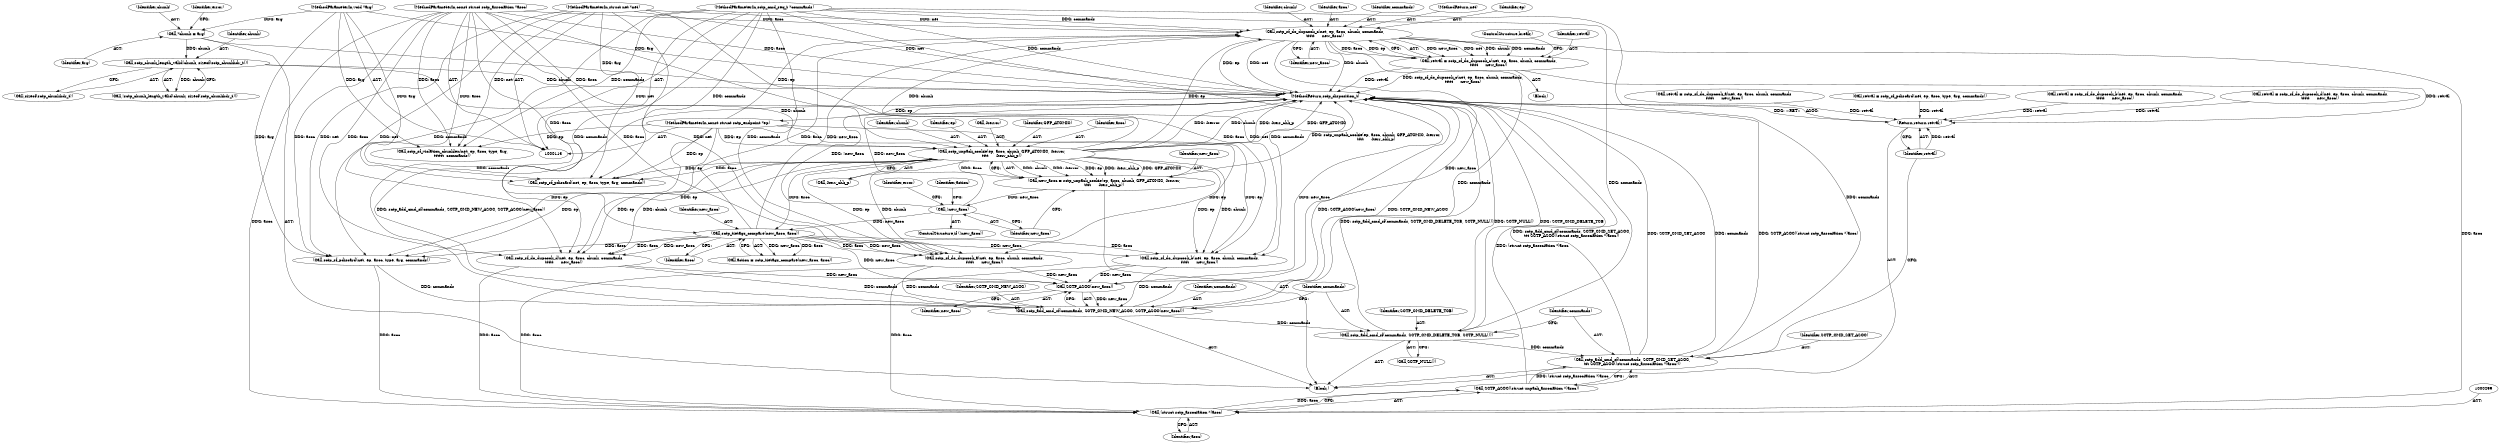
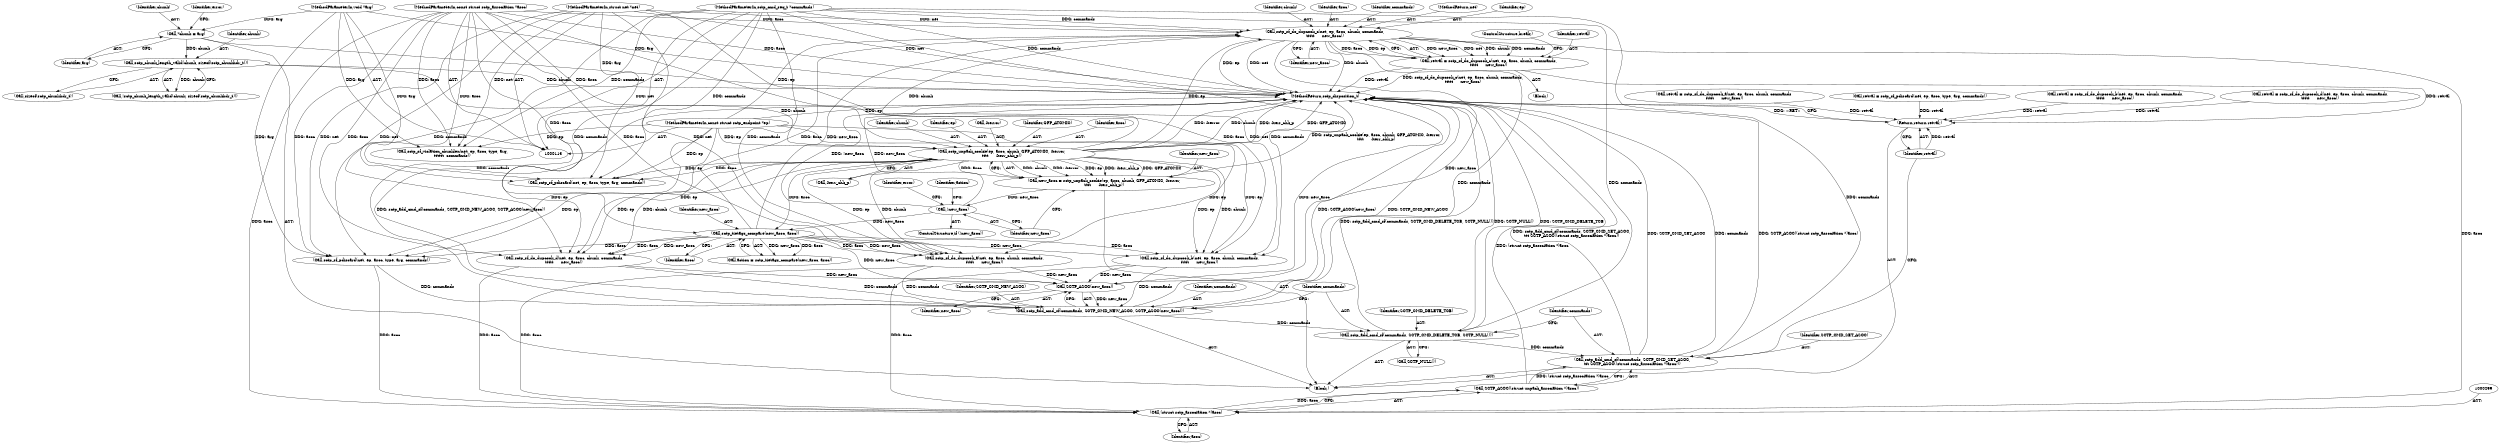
edge "(Call,*chunk = arg)" -> "(Identifier,arg)": added, label "CFG:"
edge "(MethodReturn,sctp_disposition_t)" -> "(MethodParameterIn,const struct sctp_endpoint *ep)": reversed
edge "(MethodReturn,sctp_disposition_t)" -> "(Return,return retval;)": label "ASOC: " -> "CFG: "
